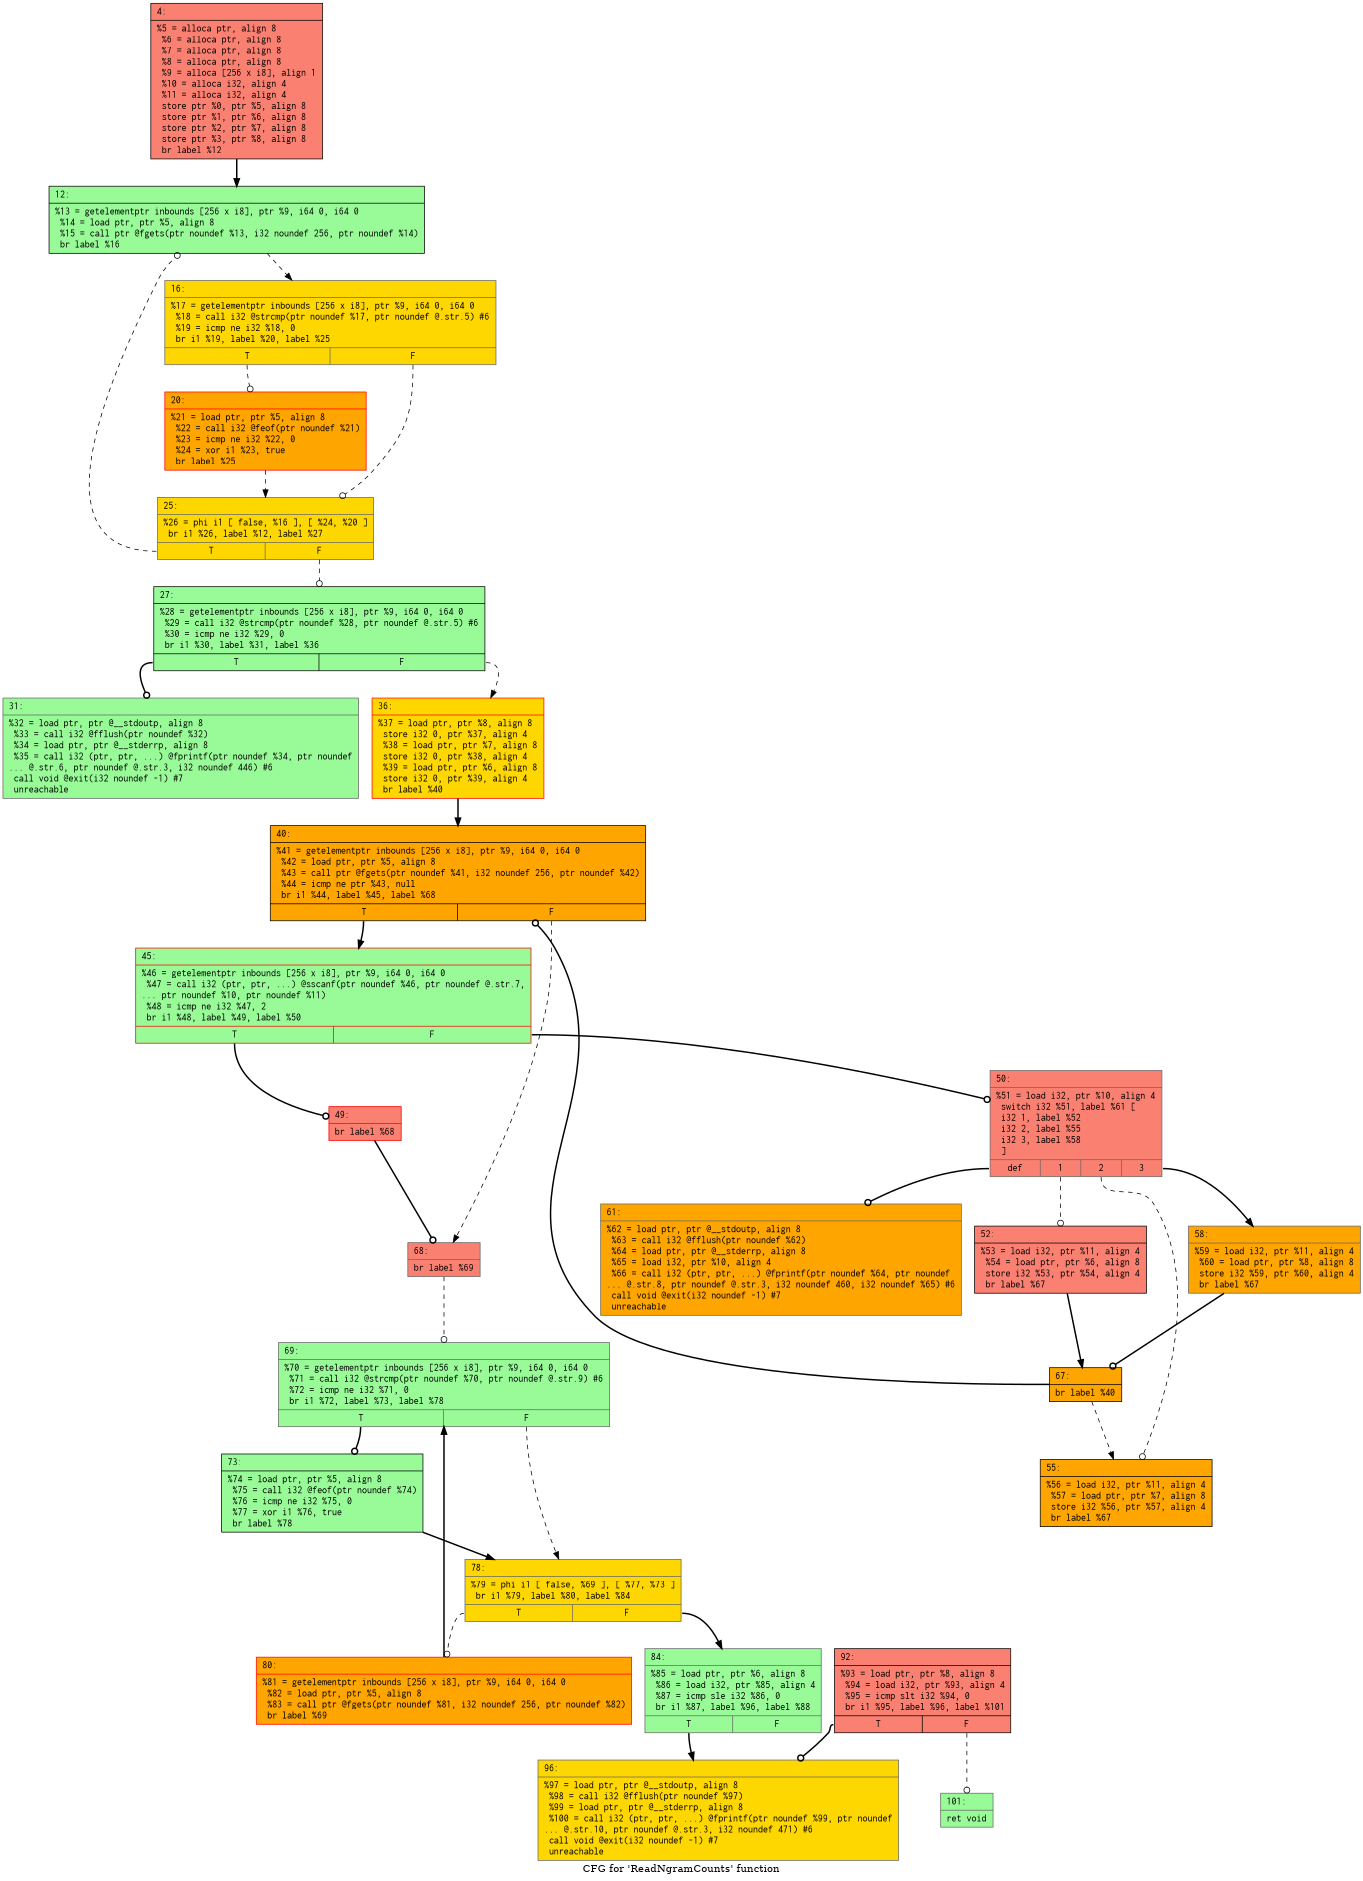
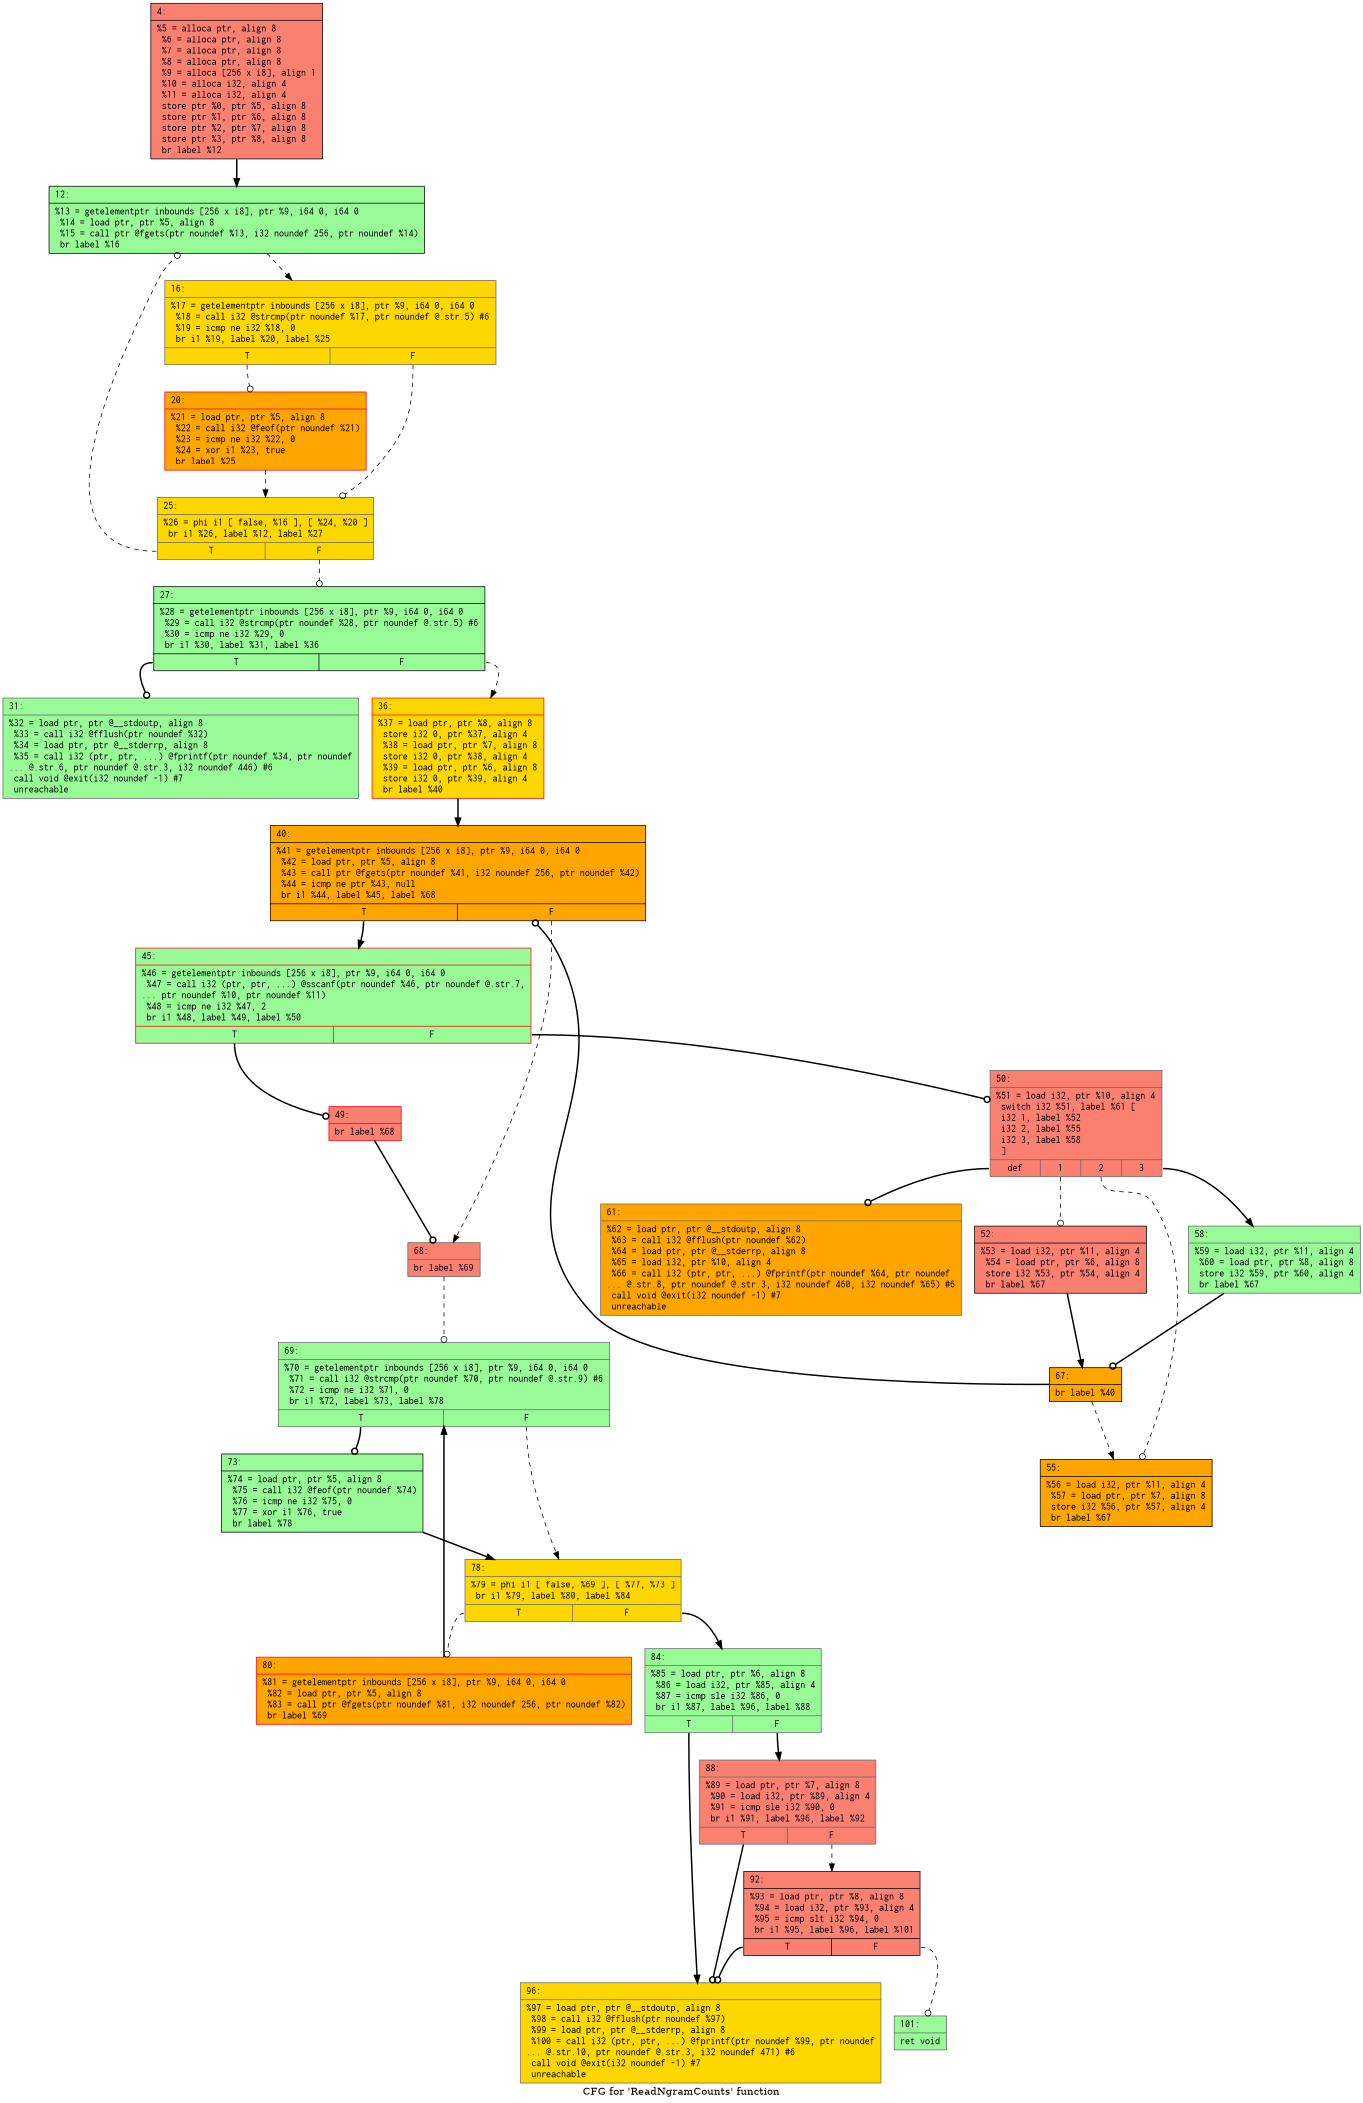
node "58:": fillcolor orange -> palegreen
node "88:": added
